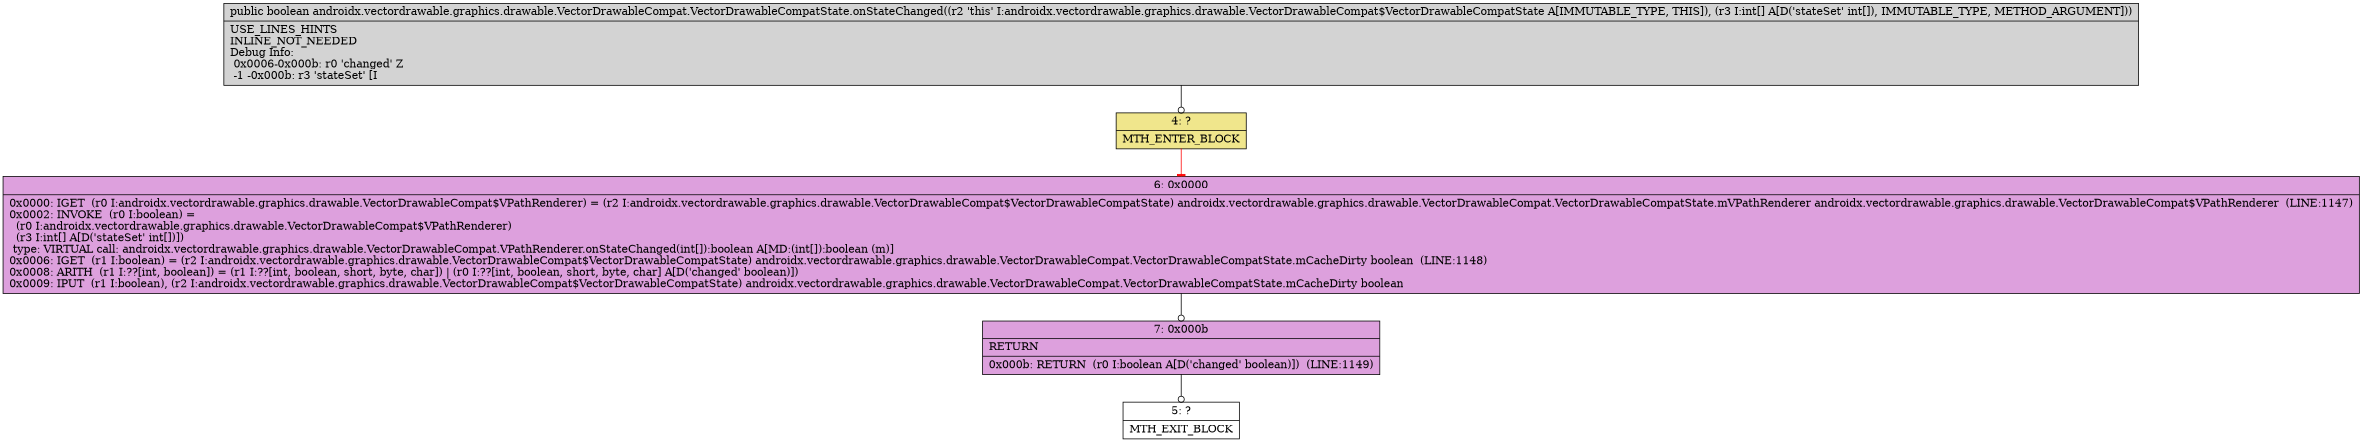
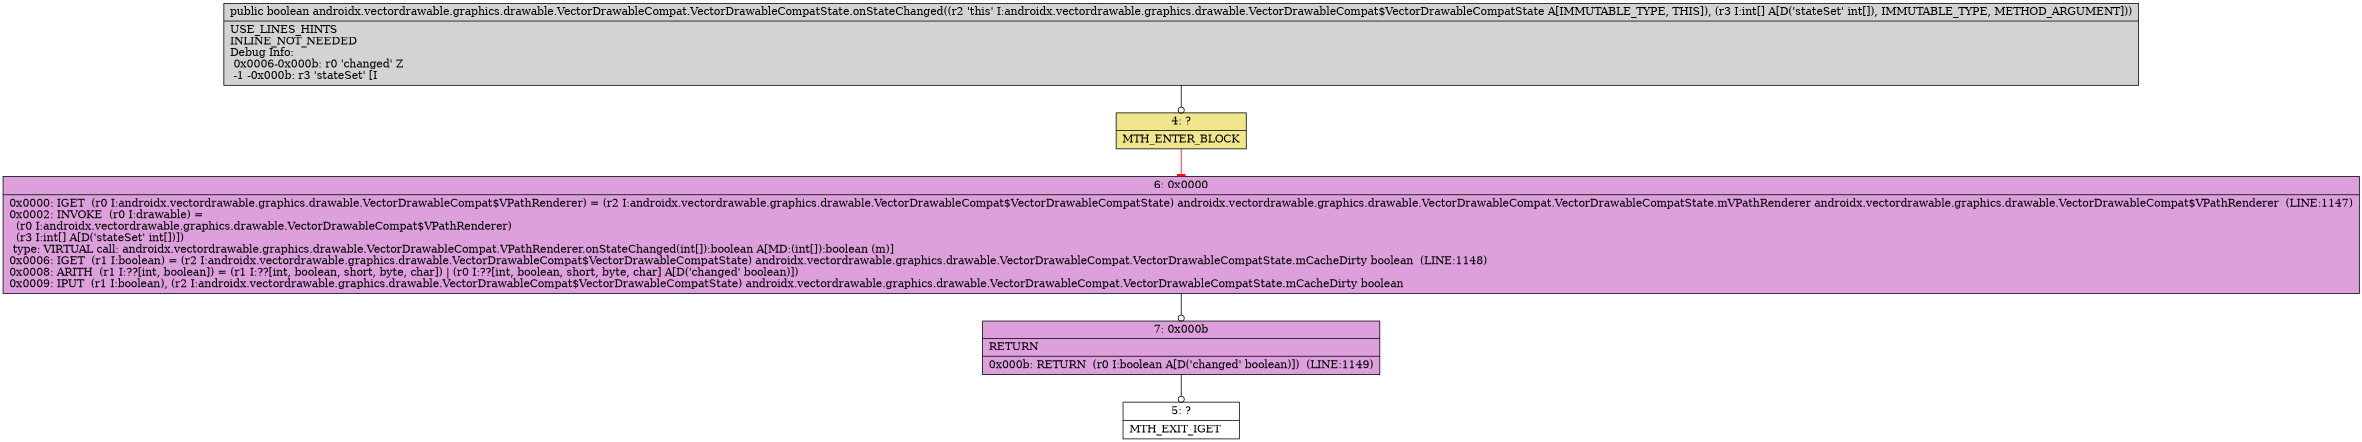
node "6: 0x0000": text "0x0002: INVOKE  (r0 I:boolean) =" -> "0x0002: INVOKE  (r0 I:drawable) ="
node "5: ?": text "MTH_EXIT_BLOCK" -> "MTH_EXIT_IGET"
